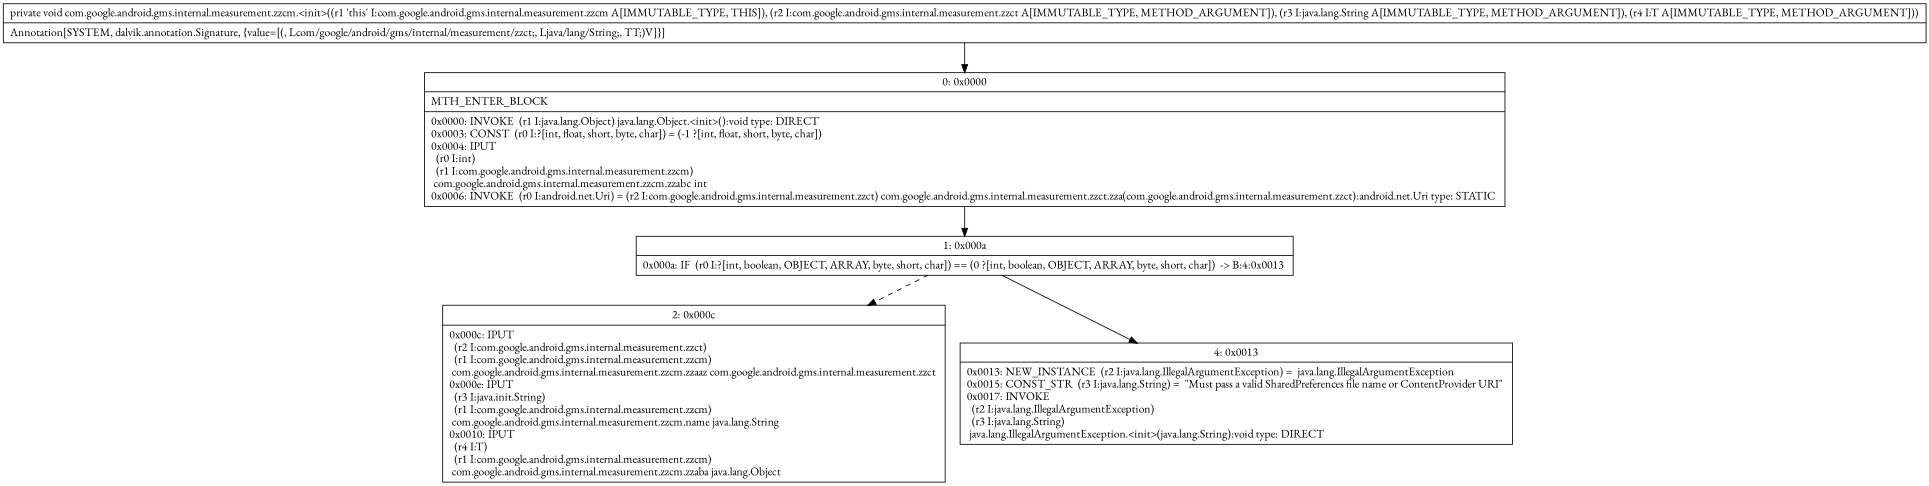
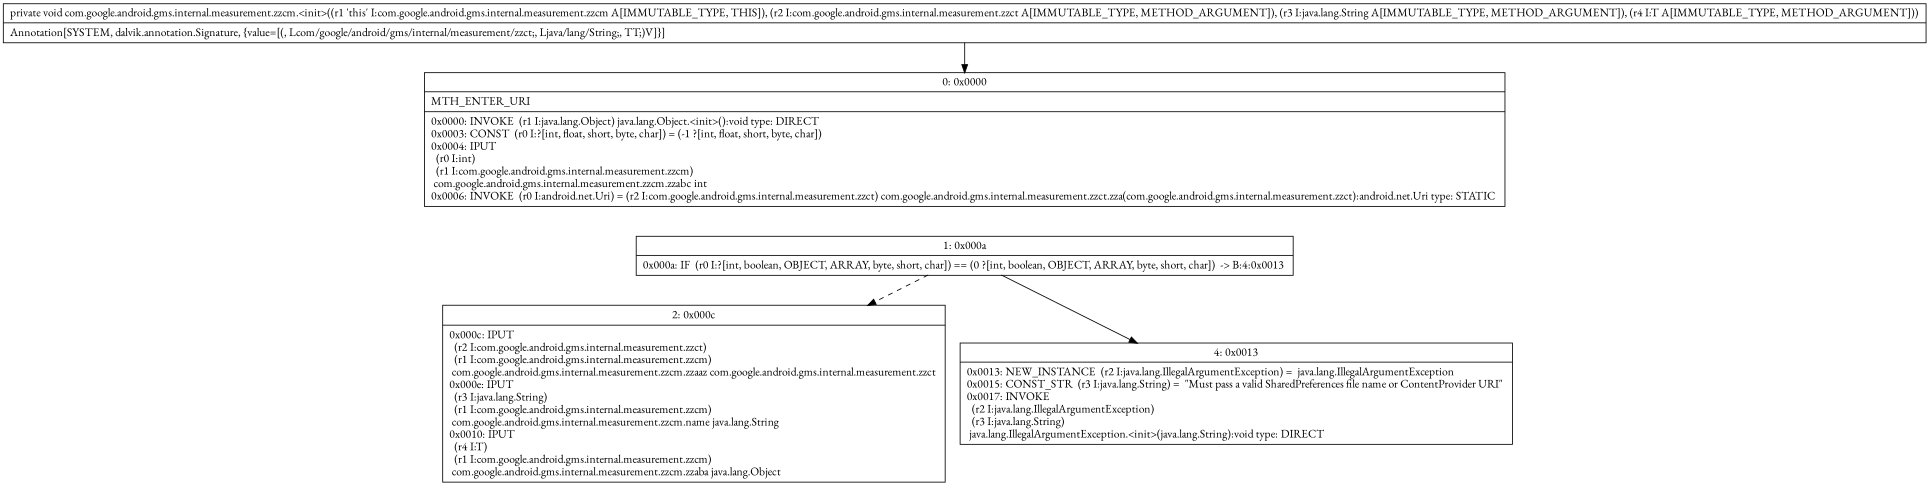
node "0: 0x0000": text "MTH_ENTER_BLOCK" -> "MTH_ENTER_URI"
edge "0: 0x0000" -> "1: 0x000a": removed
node "2: 0x000c": text "(r3 I:java.init.String)" -> "(r3 I:java.lang.String)"
